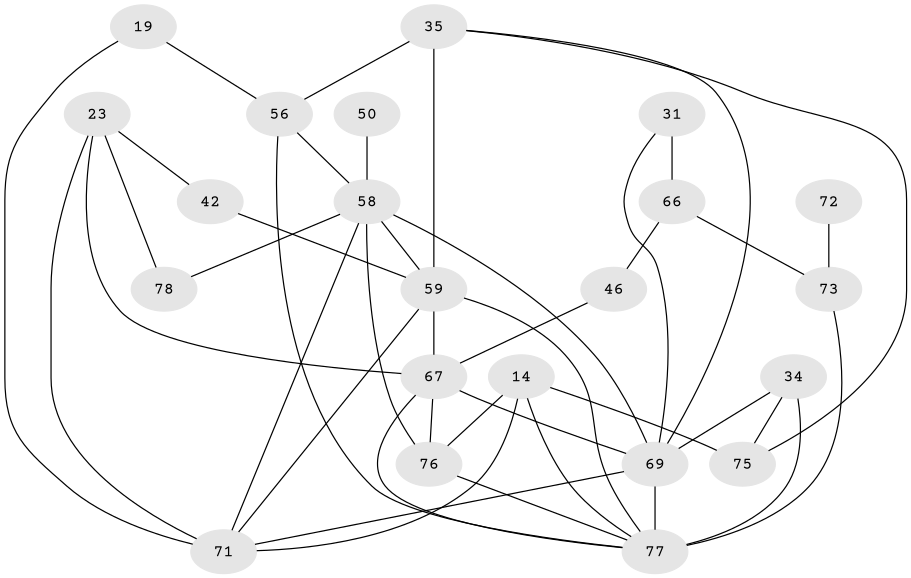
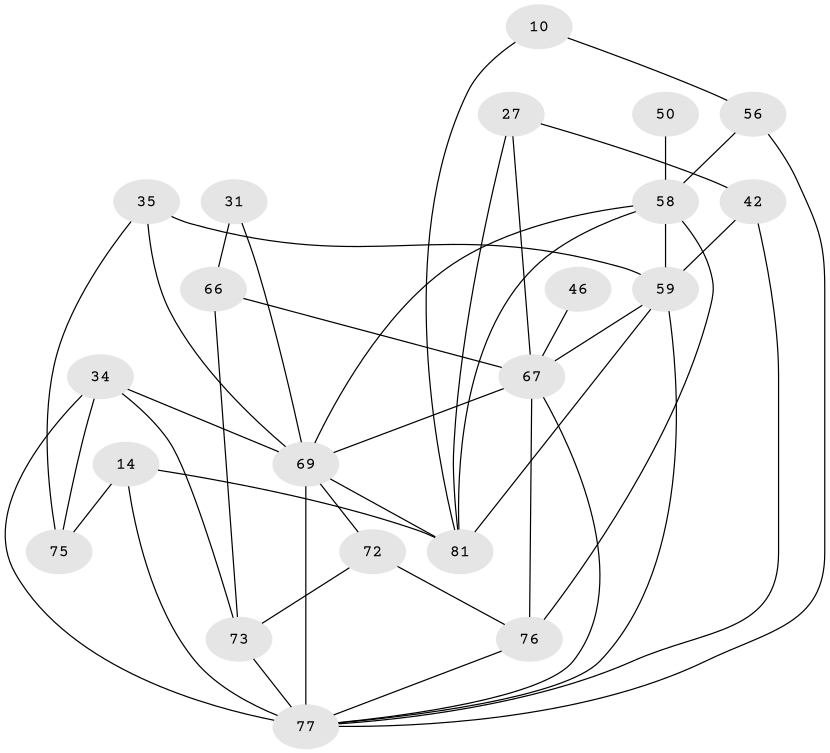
node "19": label "19" -> "10"
edge "35" -- "56": removed
node "23": label "23" -> "27"
edge "66" -- "46": now "66" -- "67"
node "78": removed
edge "14" -- "76": now "72" -- "76"
edge "34" -- "73": added
edge "69" -- "72": added
node "71": label "71" -> "81"
edge "42" -- "77": added
